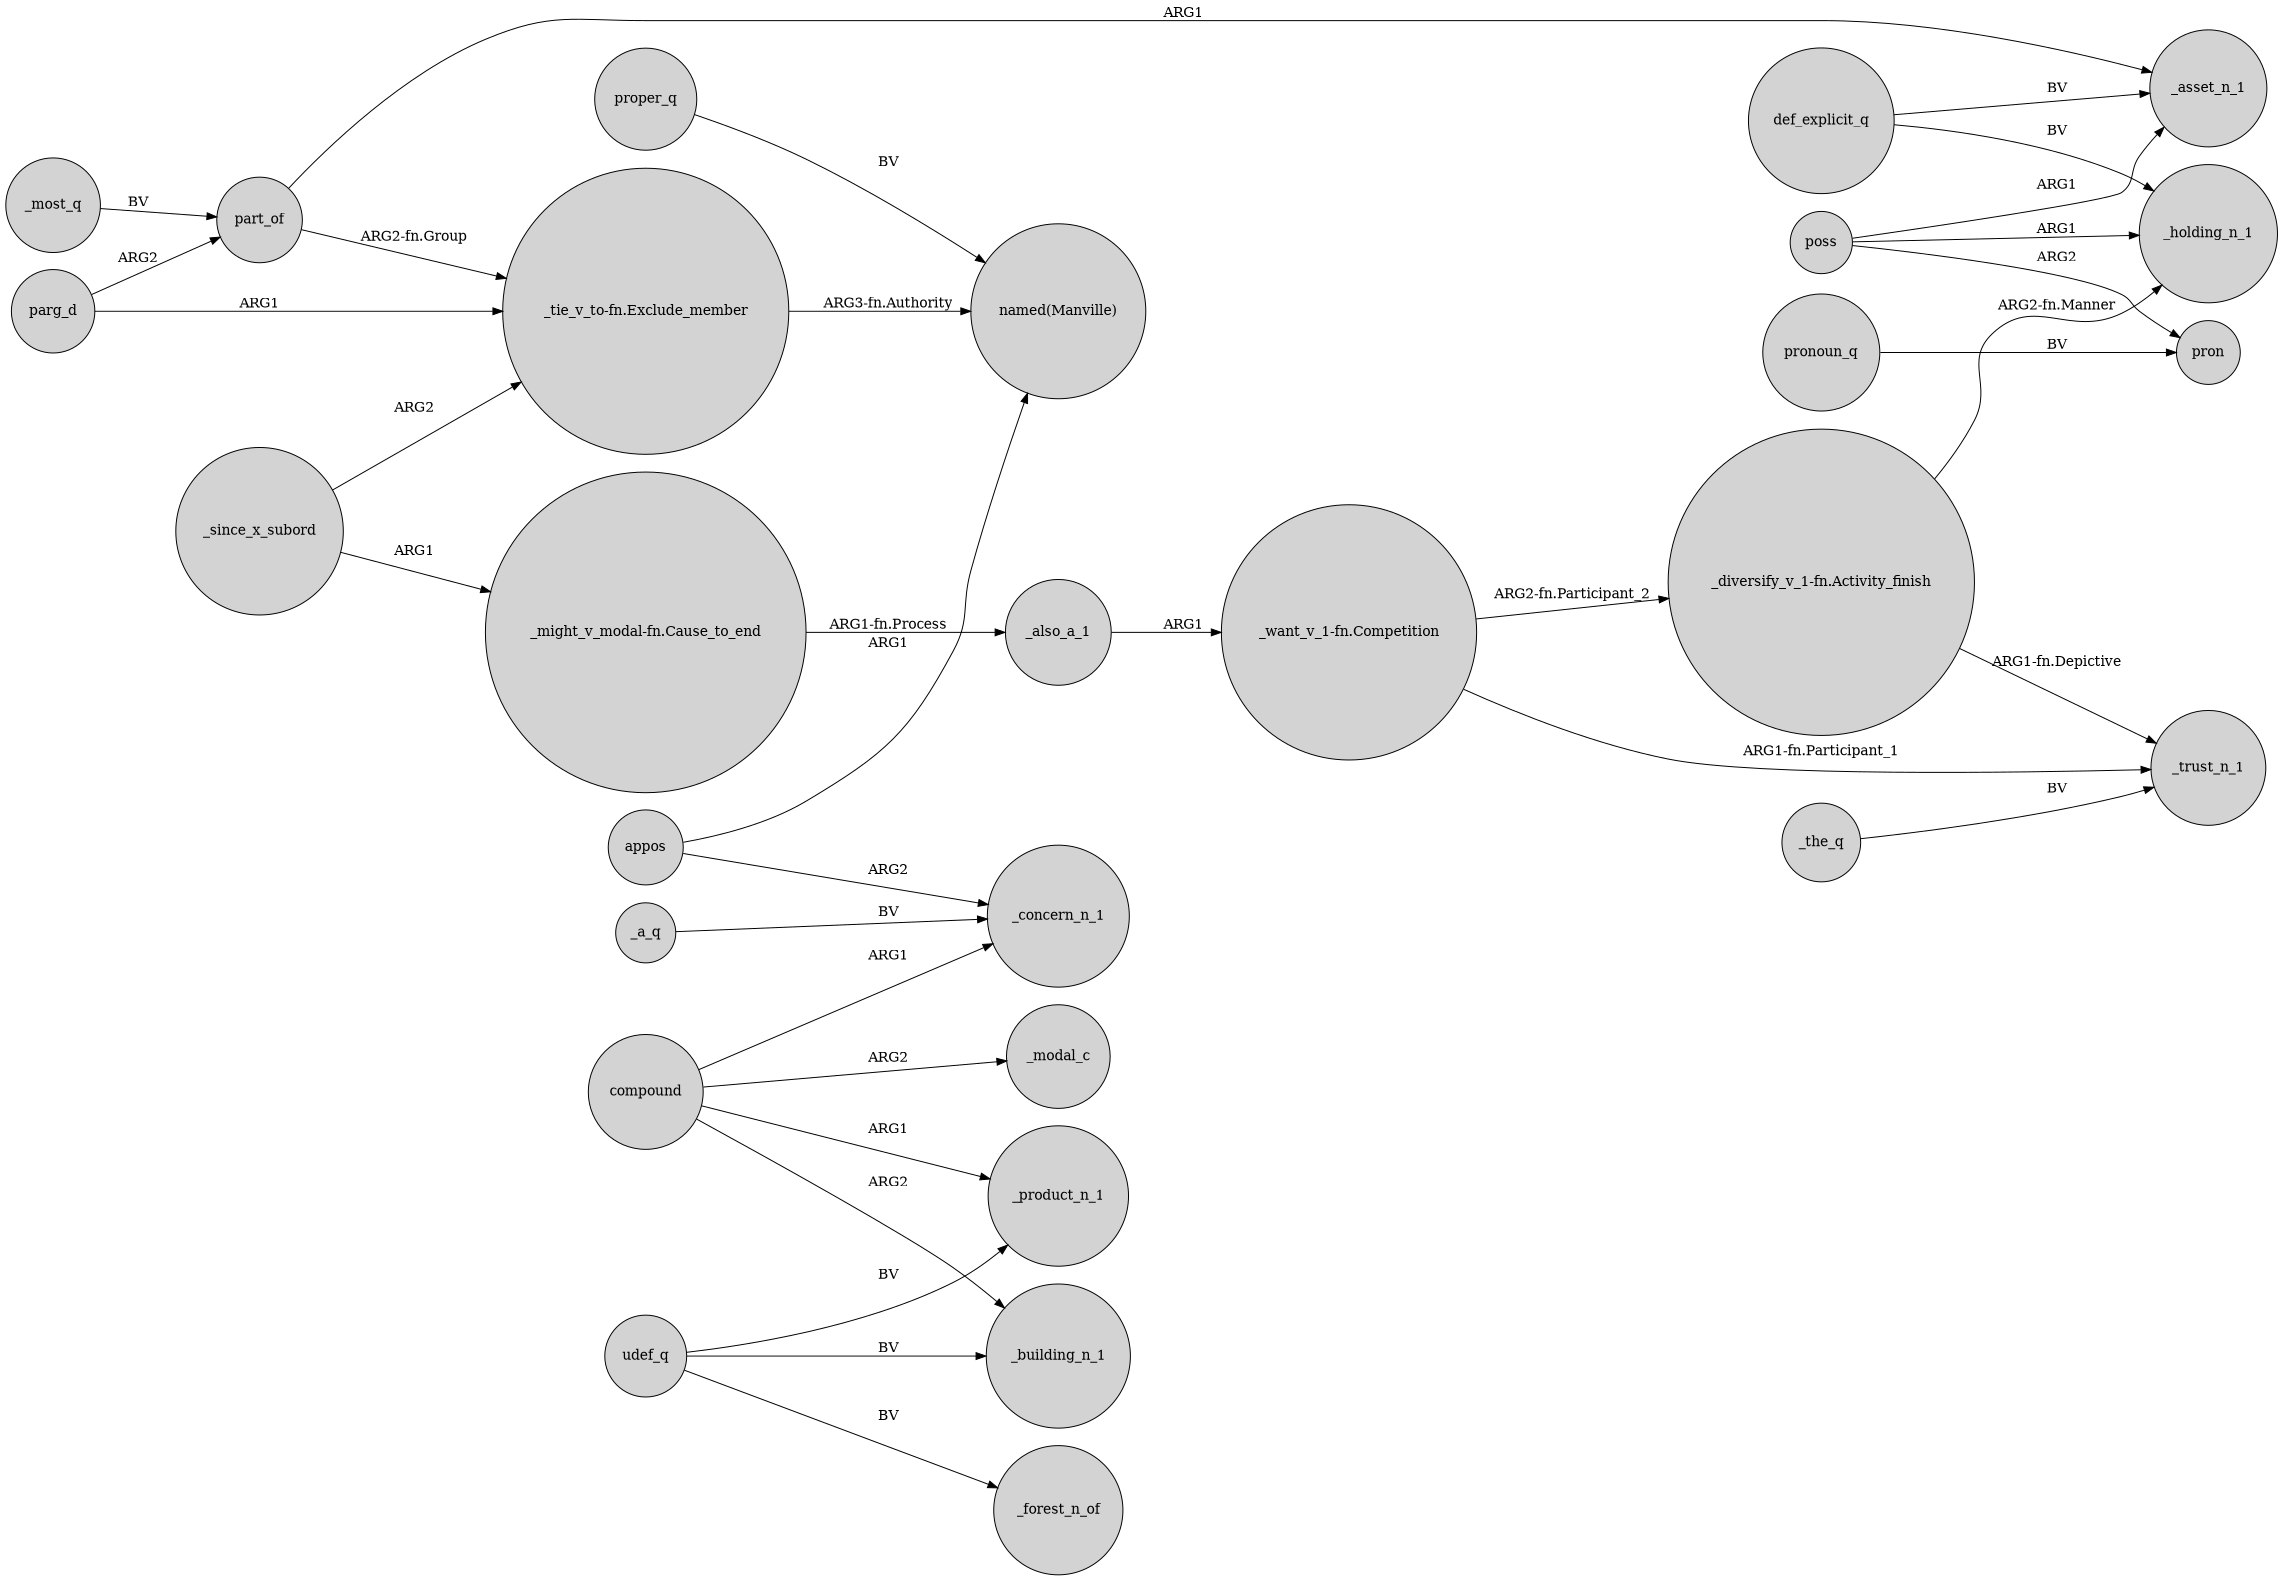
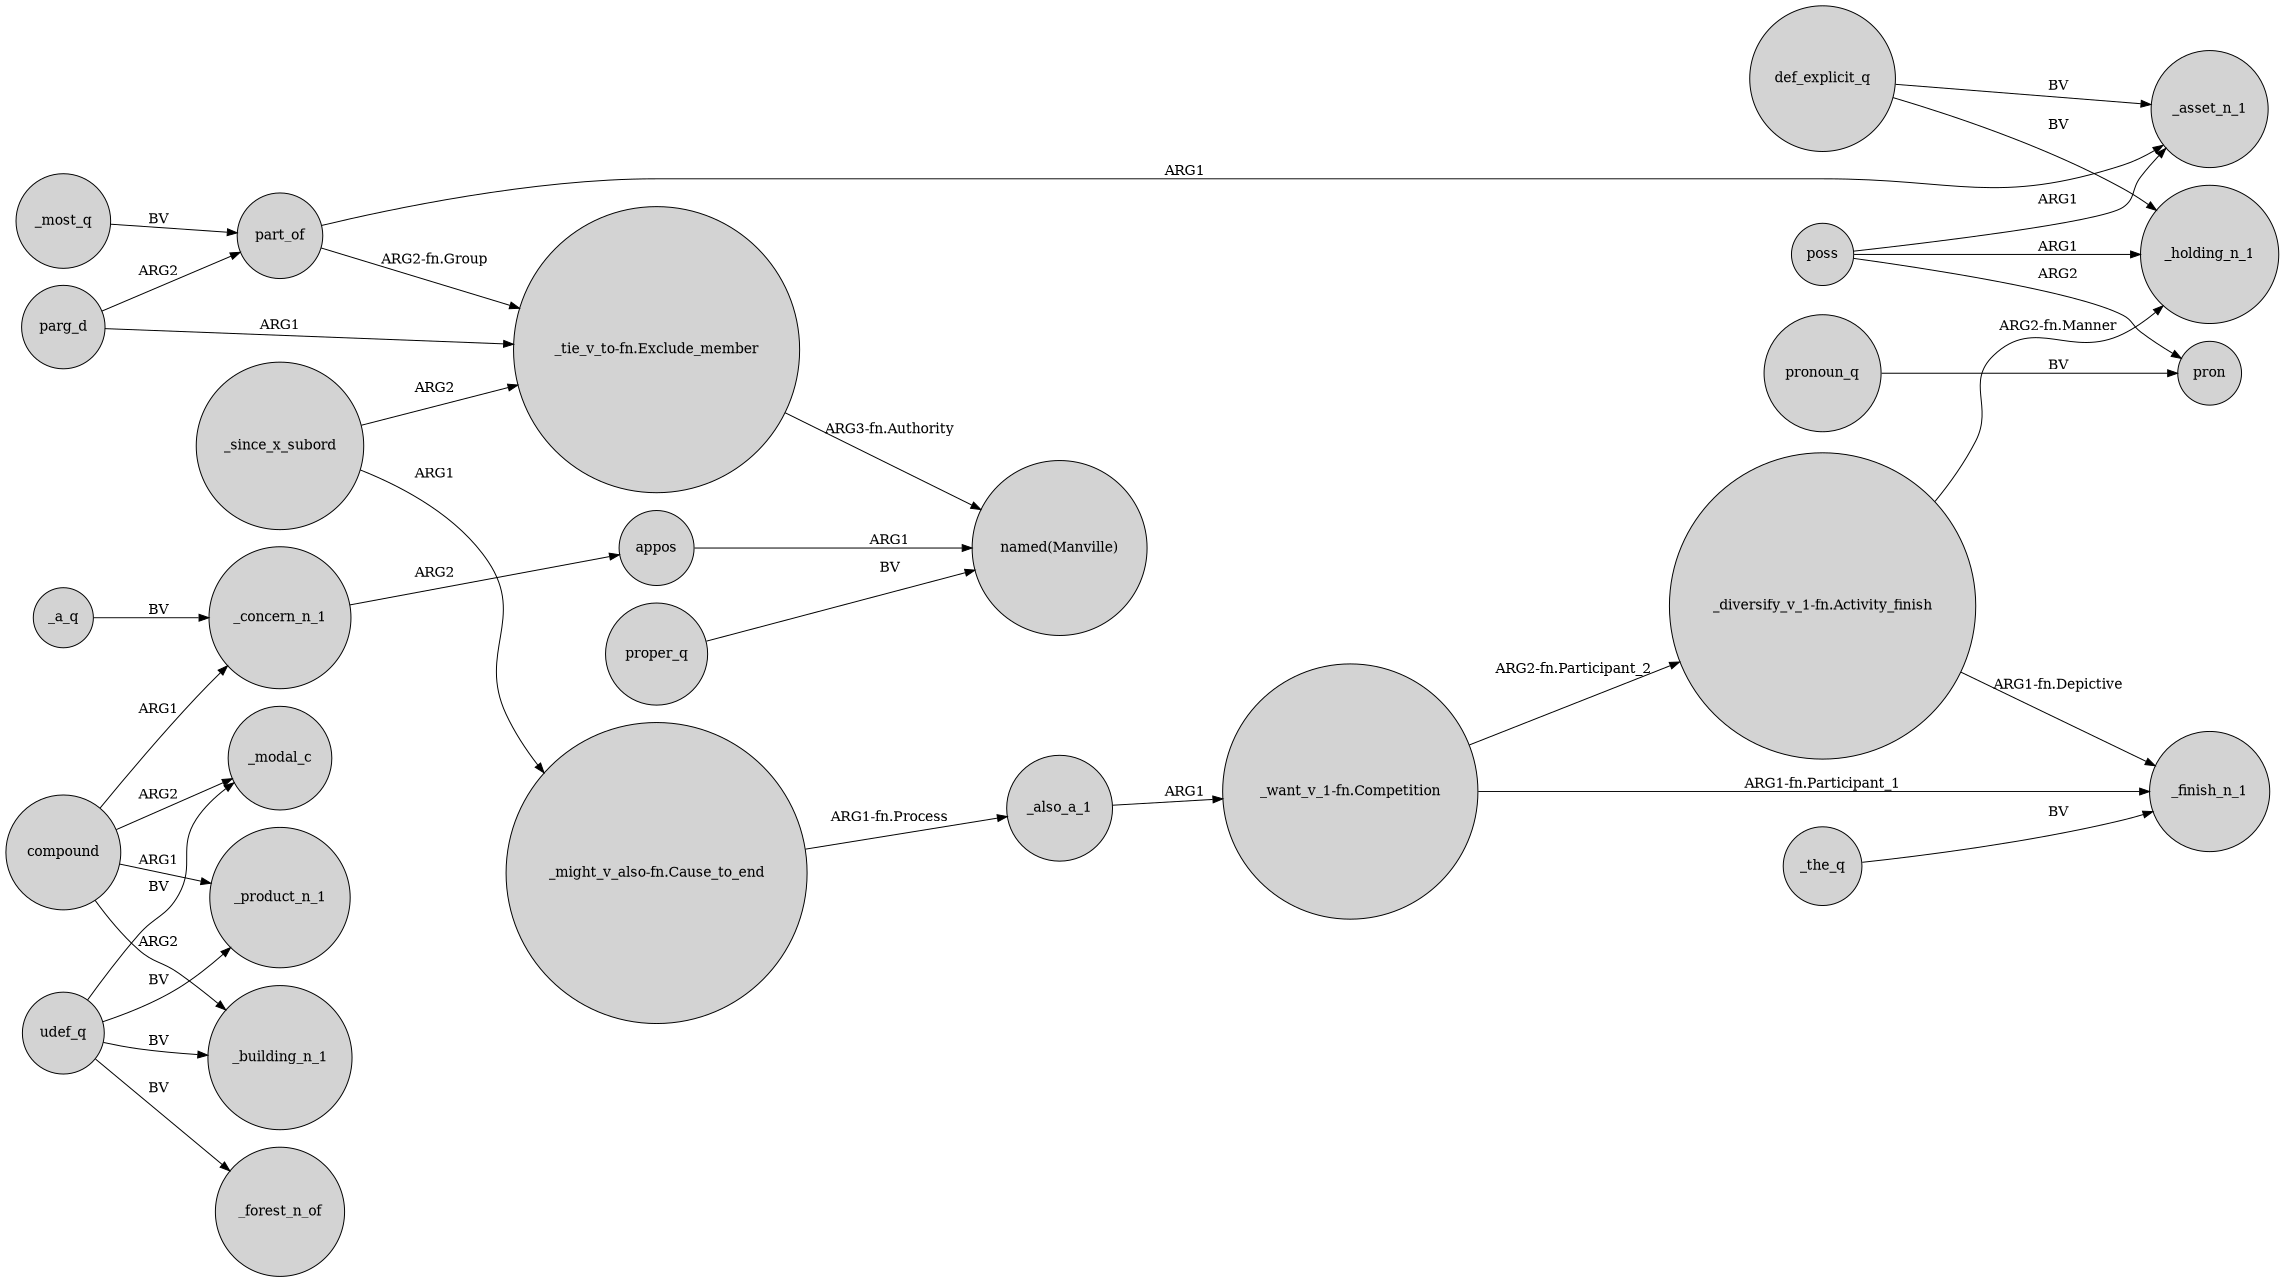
node "_might_v_modal-fn.Cause_to_end": label "_might_v_modal-fn.Cause_to_end" -> "_might_v_also-fn.Cause_to_end"
node "_trust_n_1": label "_trust_n_1" -> "_finish_n_1"
edge "appos" -> "_concern_n_1": reversed
edge "udef_q" -> "_modal_c": added, label "BV"
